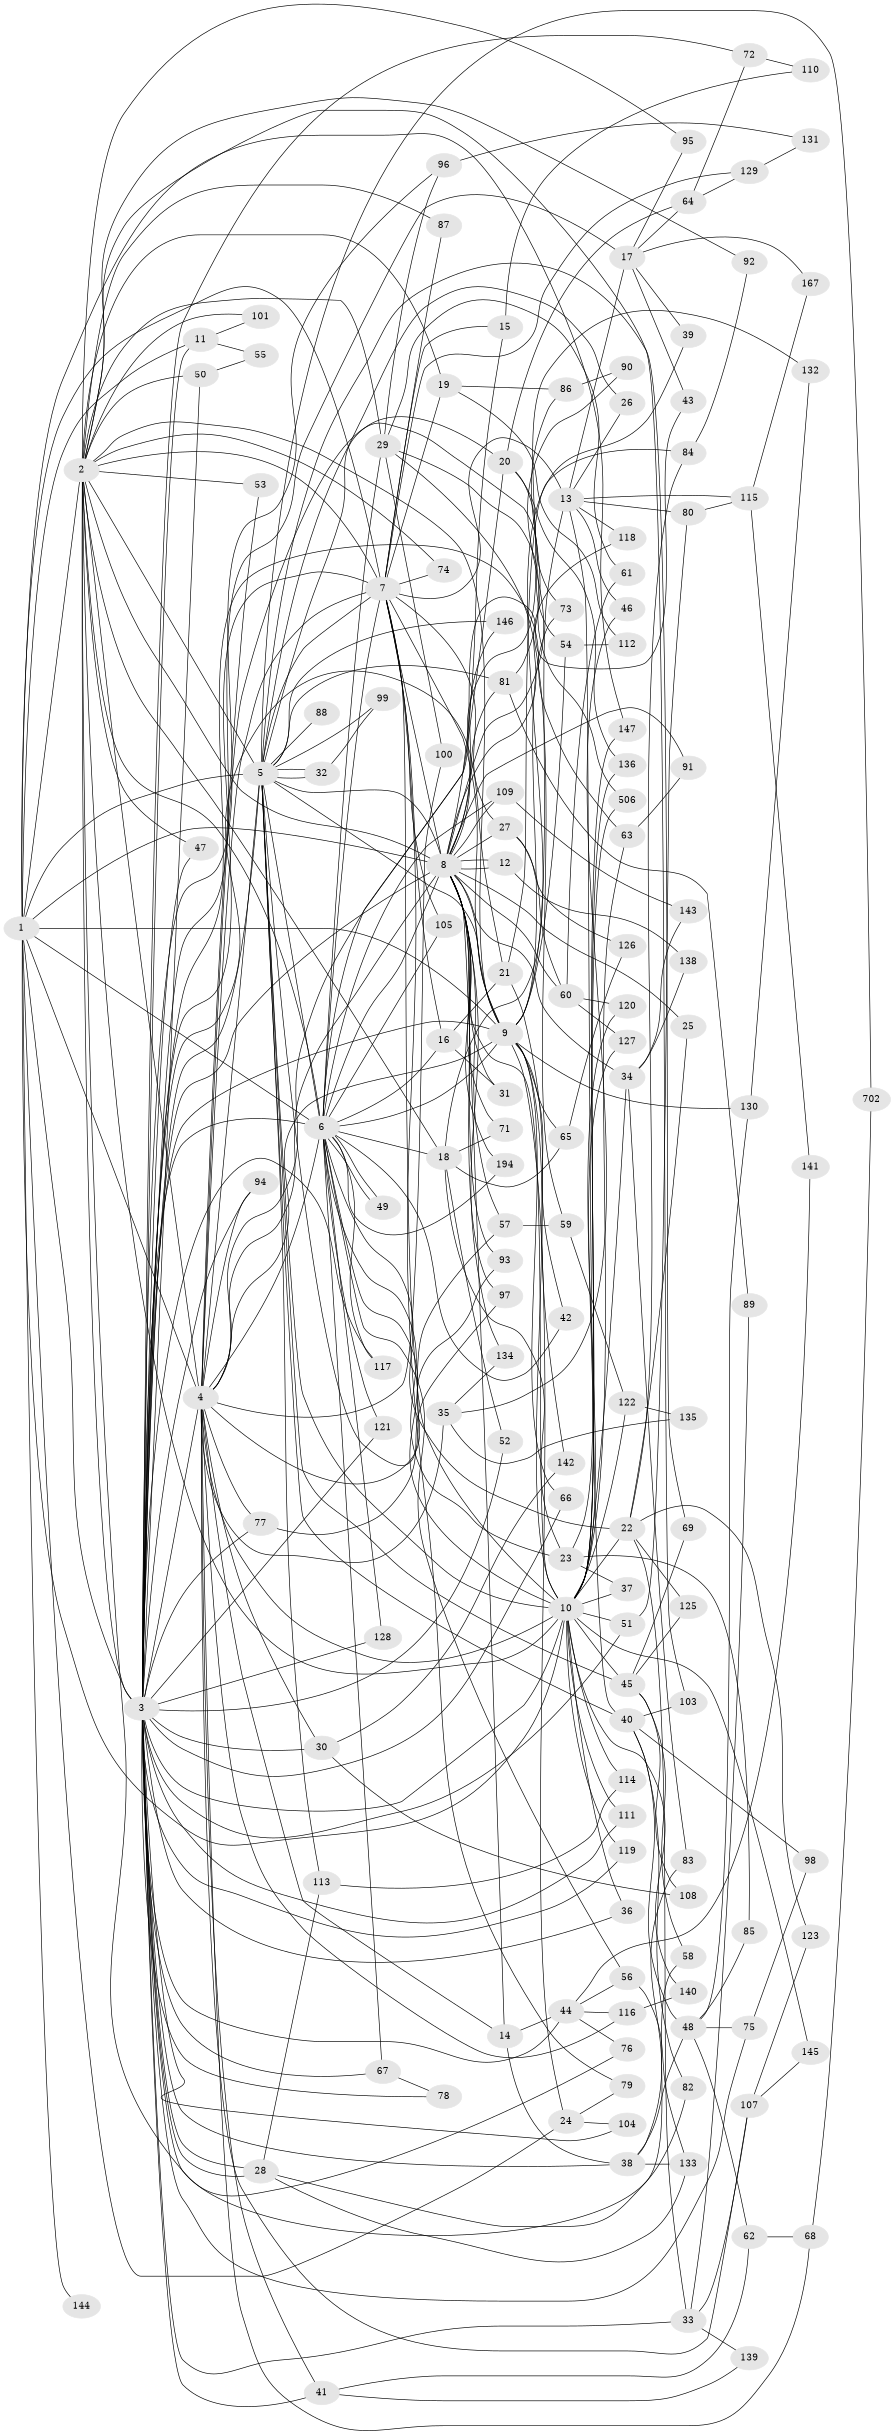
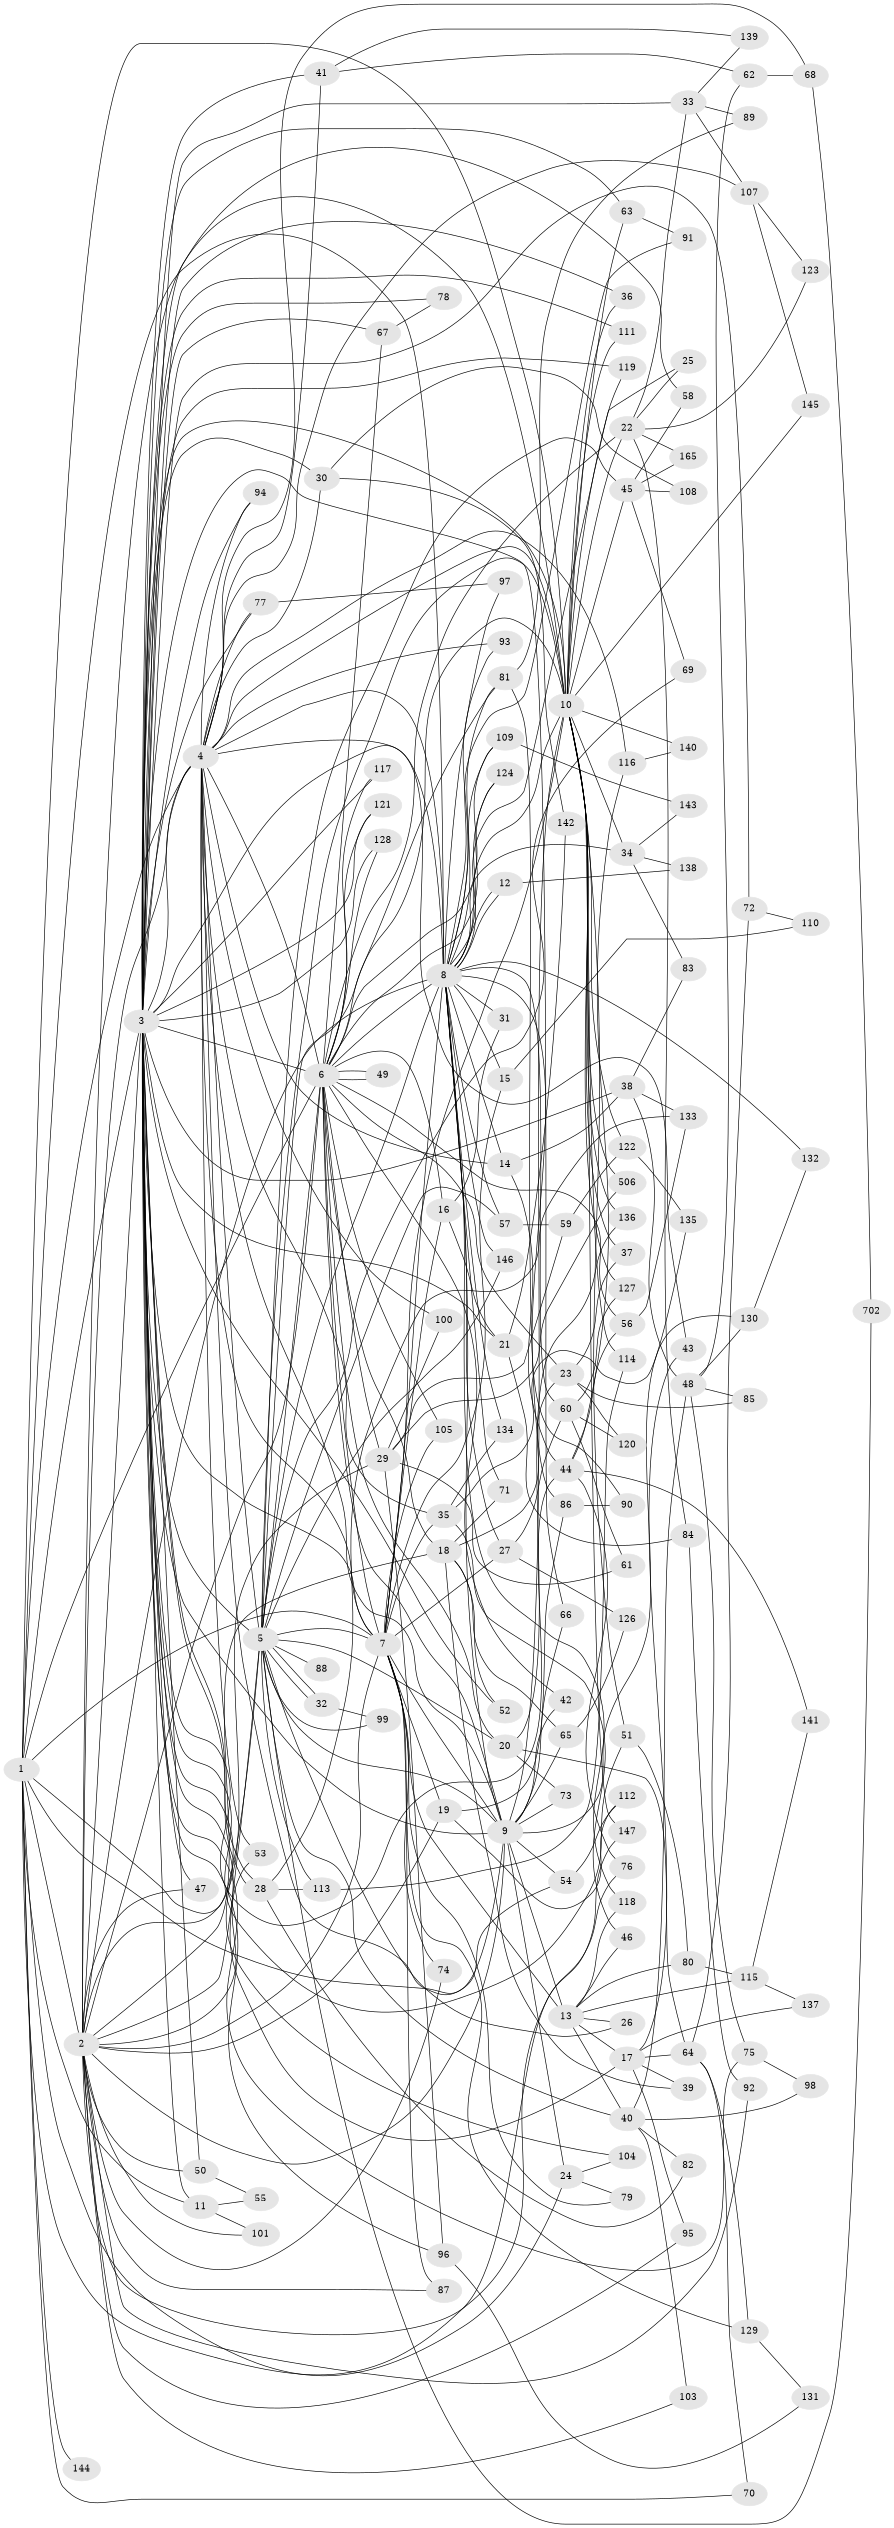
node "167": label "167" -> "137"
node "194": label "194" -> "124"
edge "35" -- "7": added
node "125": label "125" -> "165"
node "70": added
